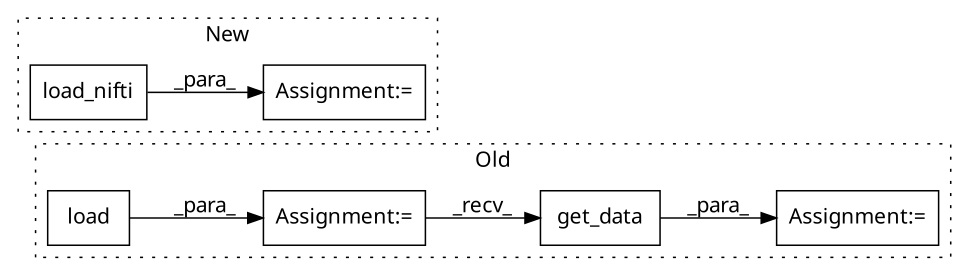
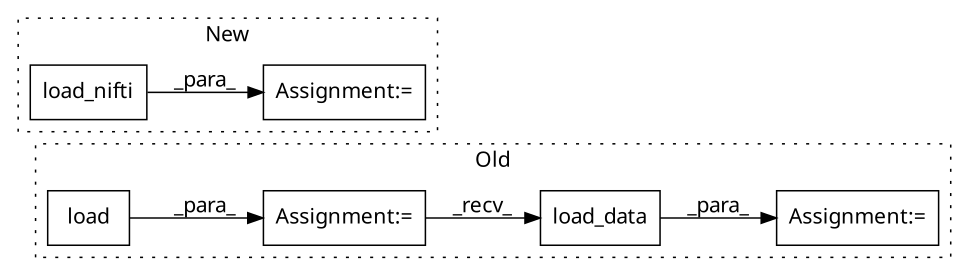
node "get_data": label "get_data" -> "load_data"
